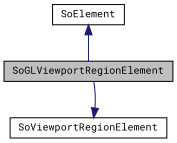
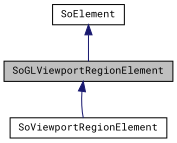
edge "SoGLViewportRegionElement" -> "SoViewportRegionElement": reversed
